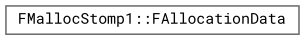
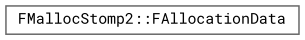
node "FMallocStomp1::FAllocationData": label "FMallocStomp1::FAllocationData" -> "FMallocStomp2::FAllocationData"
